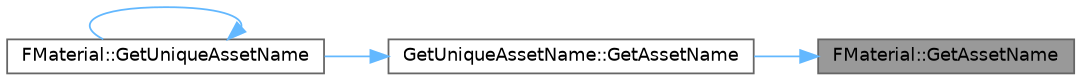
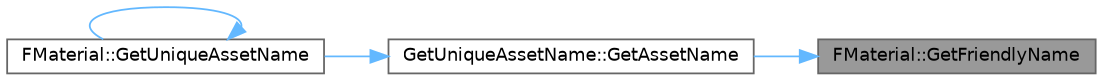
node "FMaterial::GetAssetName": label "FMaterial::GetAssetName" -> "FMaterial::GetFriendlyName"
